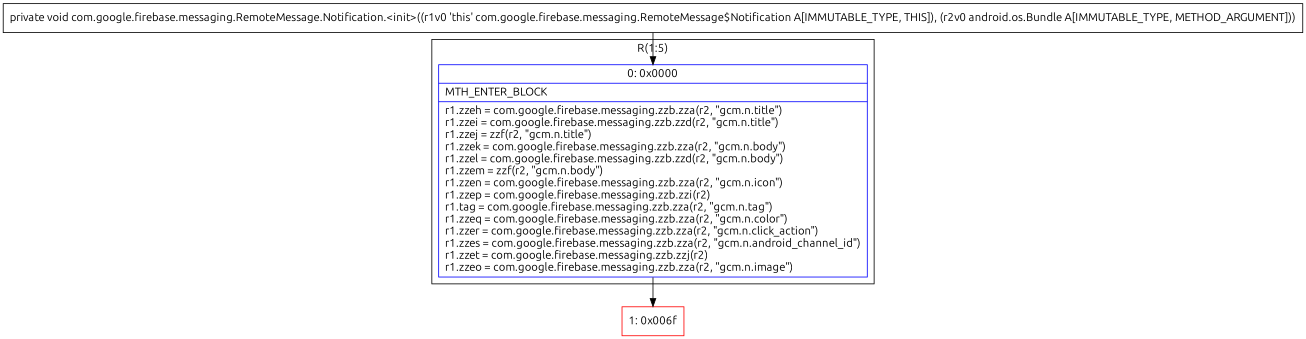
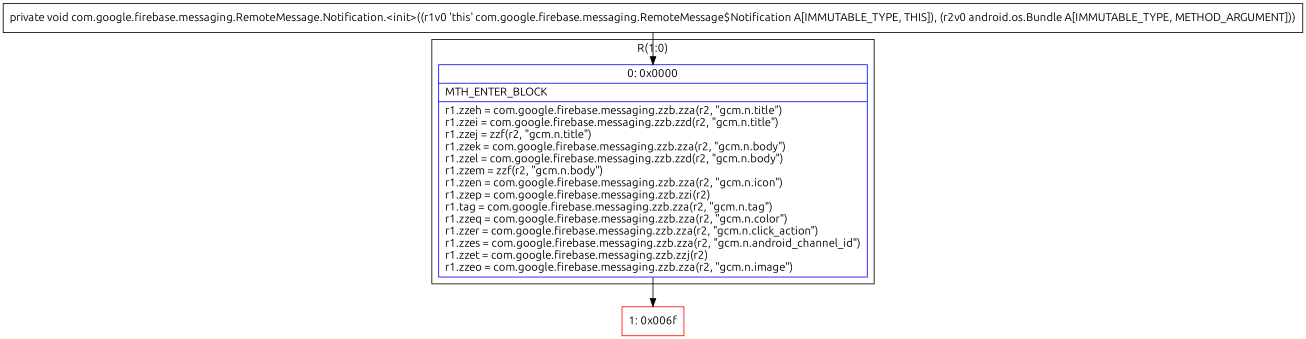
cluster "R(1:5)": label "R(1:5)" -> "R(1:0)"
